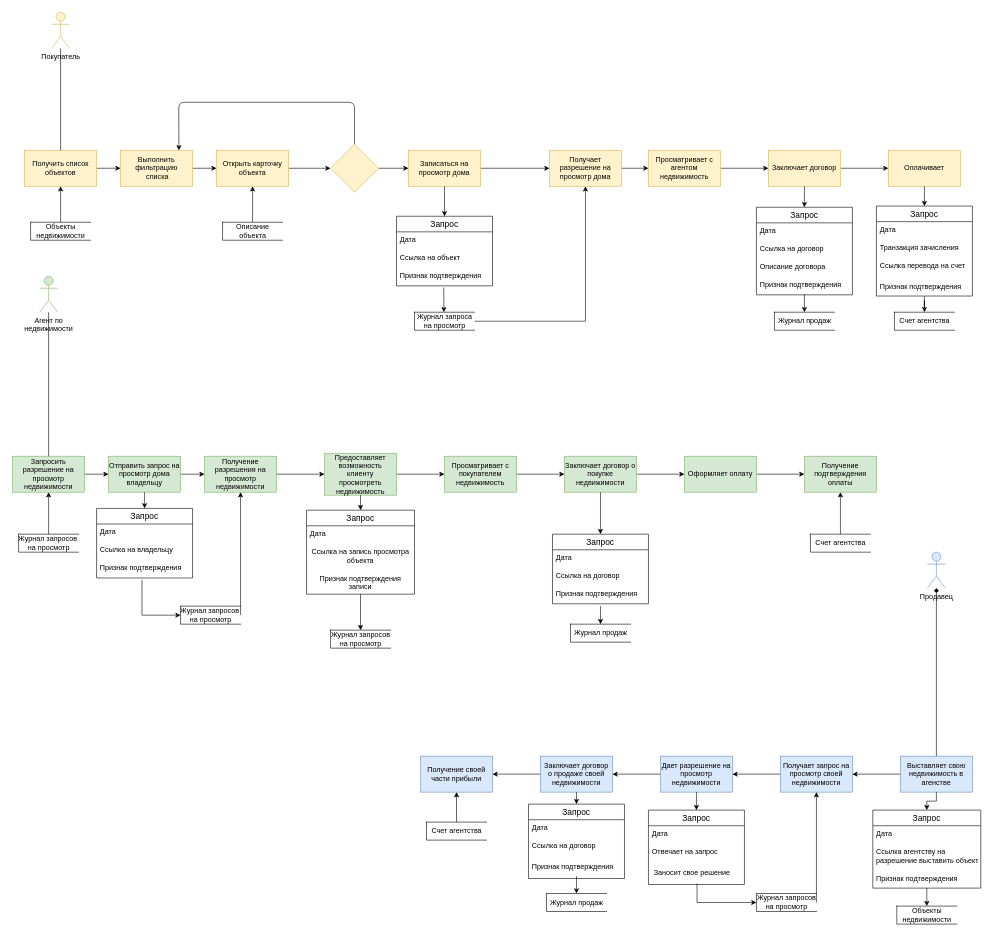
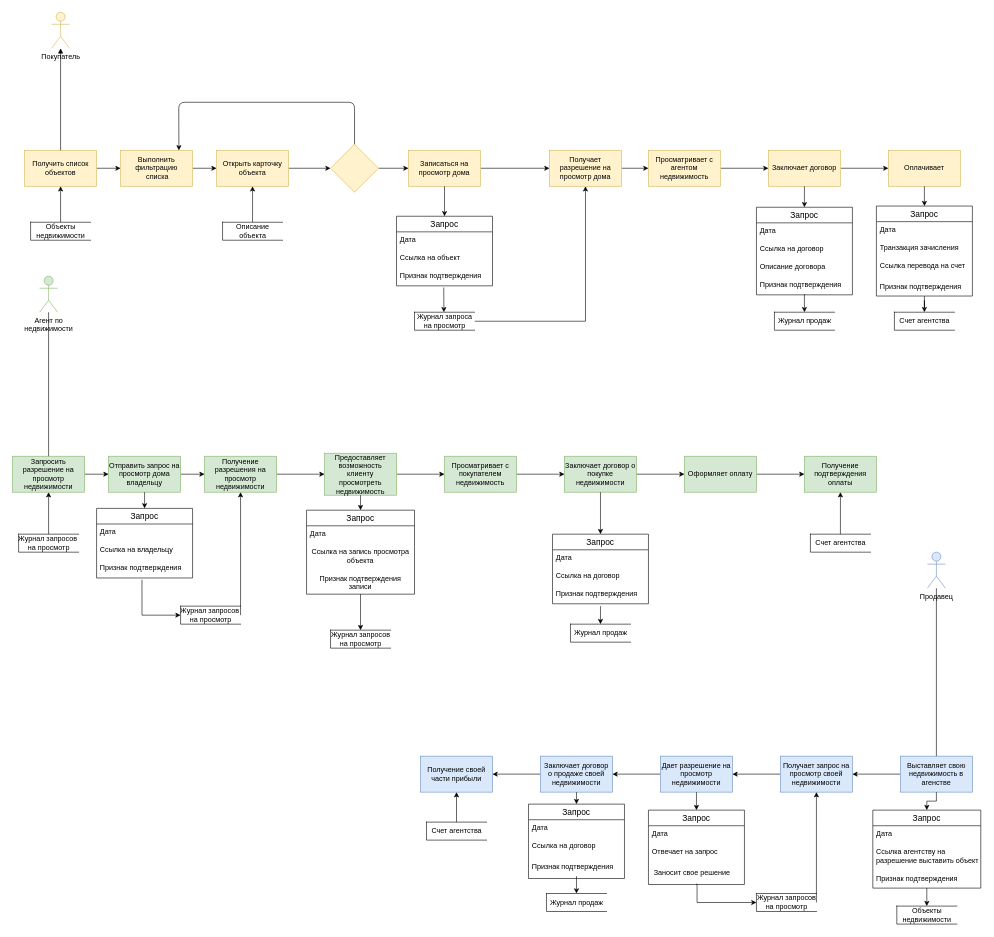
edge "Покупатель" -- "Получить список объектов": arrowhead none -> block
edge "Выставляет свою недвижимость в агенстве" -> "Продавец": arrowhead diamond -> none
